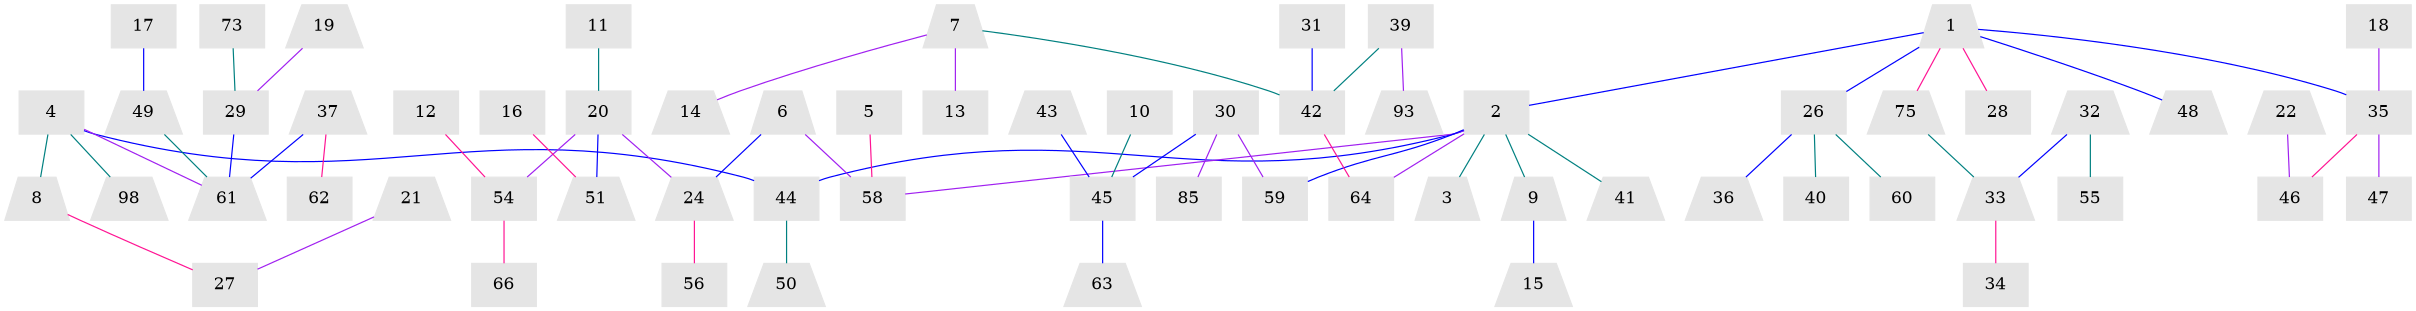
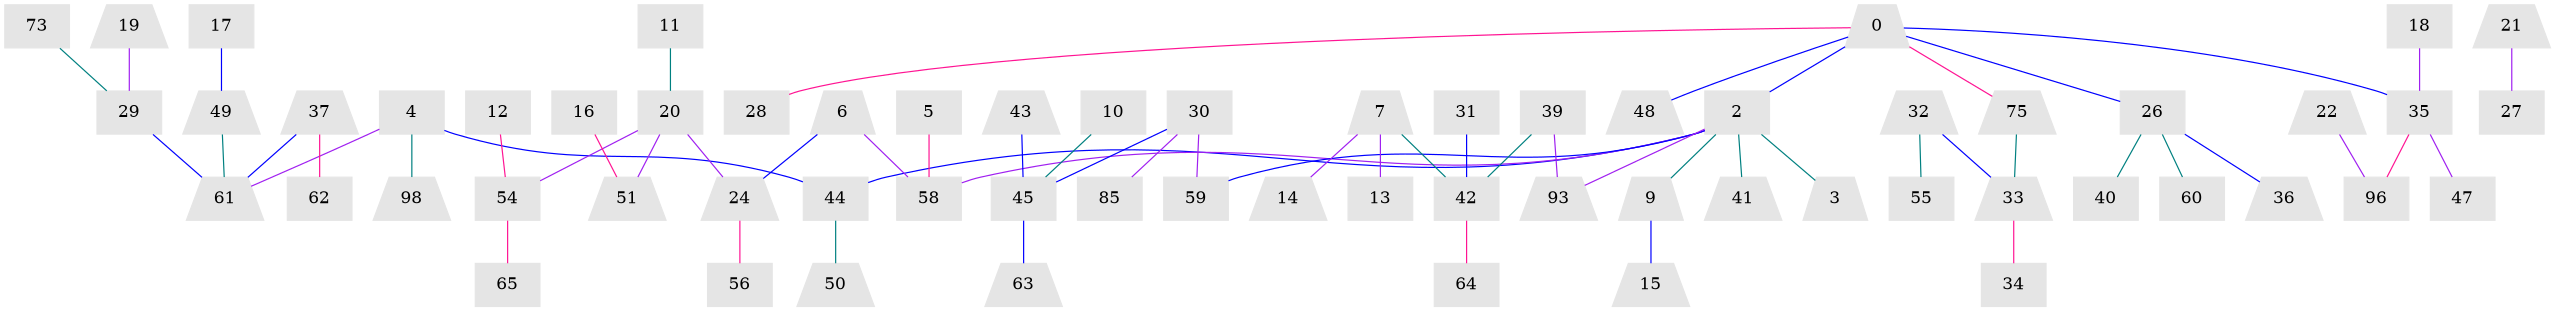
node "1": label "1" -> "0"
edge "2" -- "64": now "2" -- "93"
edge "20" -- "51": color blue -> purple
node "8": removed
node "46": label "46" -> "96"
node "66": label "66" -> "65"
